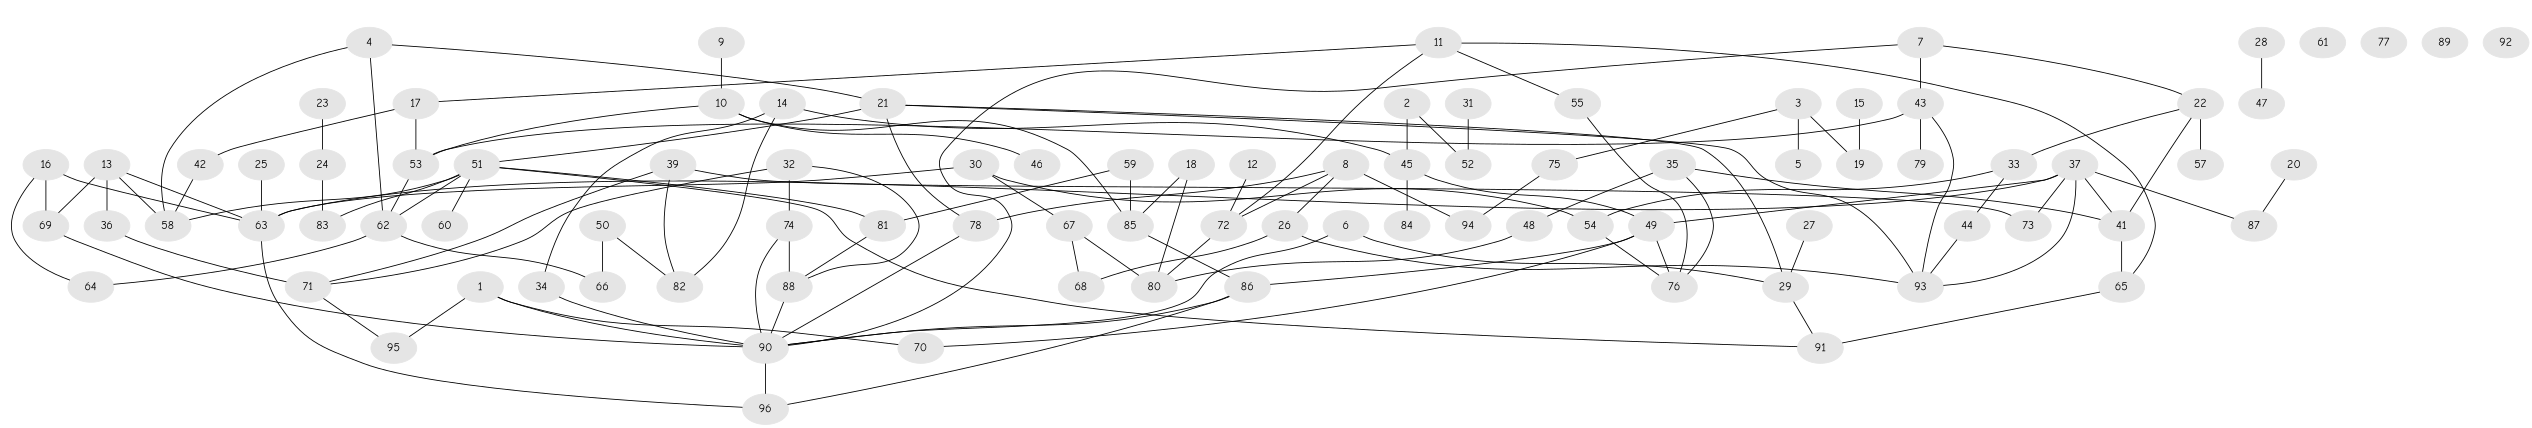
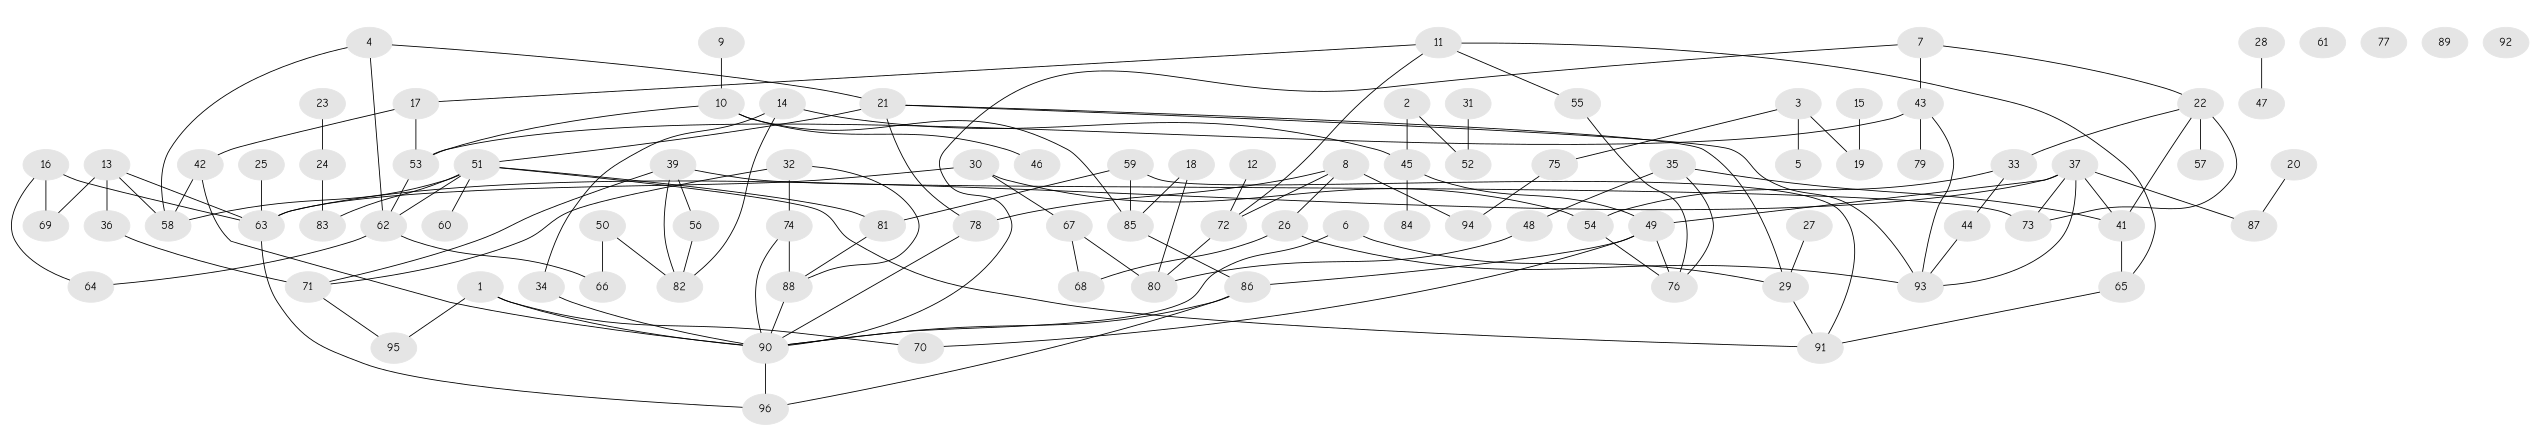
edge "59" -- "91": added
edge "22" -- "73": added
node "56": added
edge "69" -- "90": now "42" -- "90"
